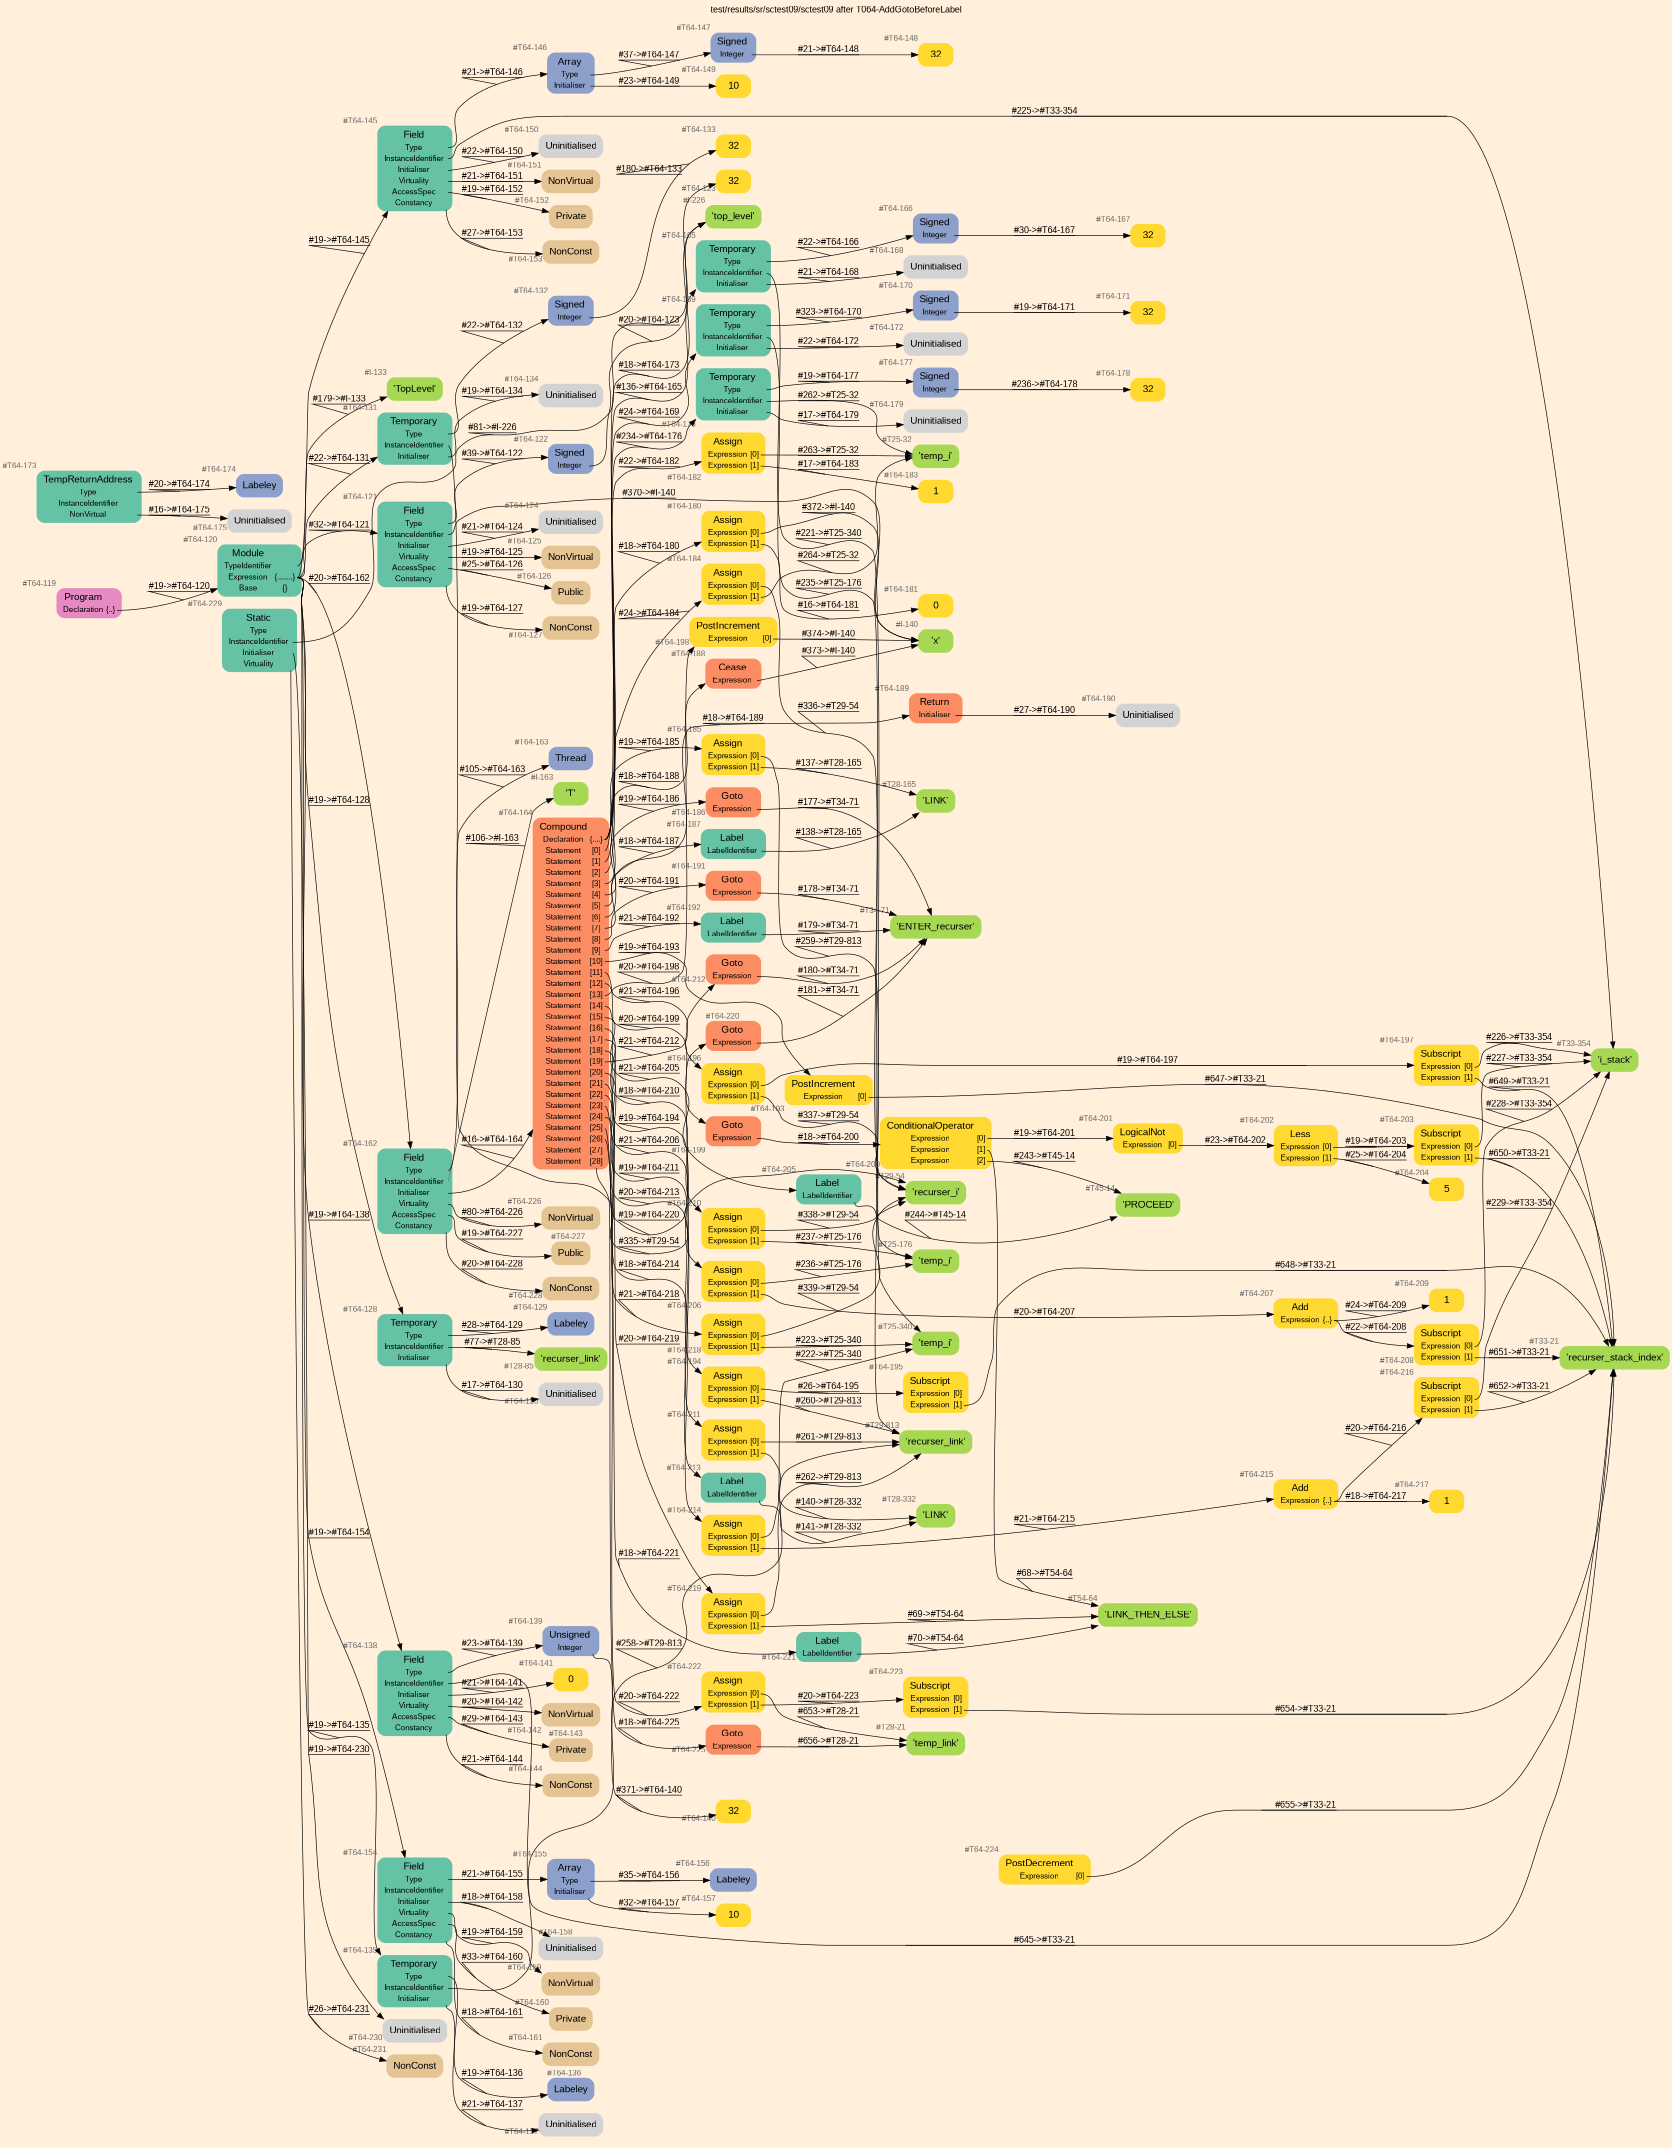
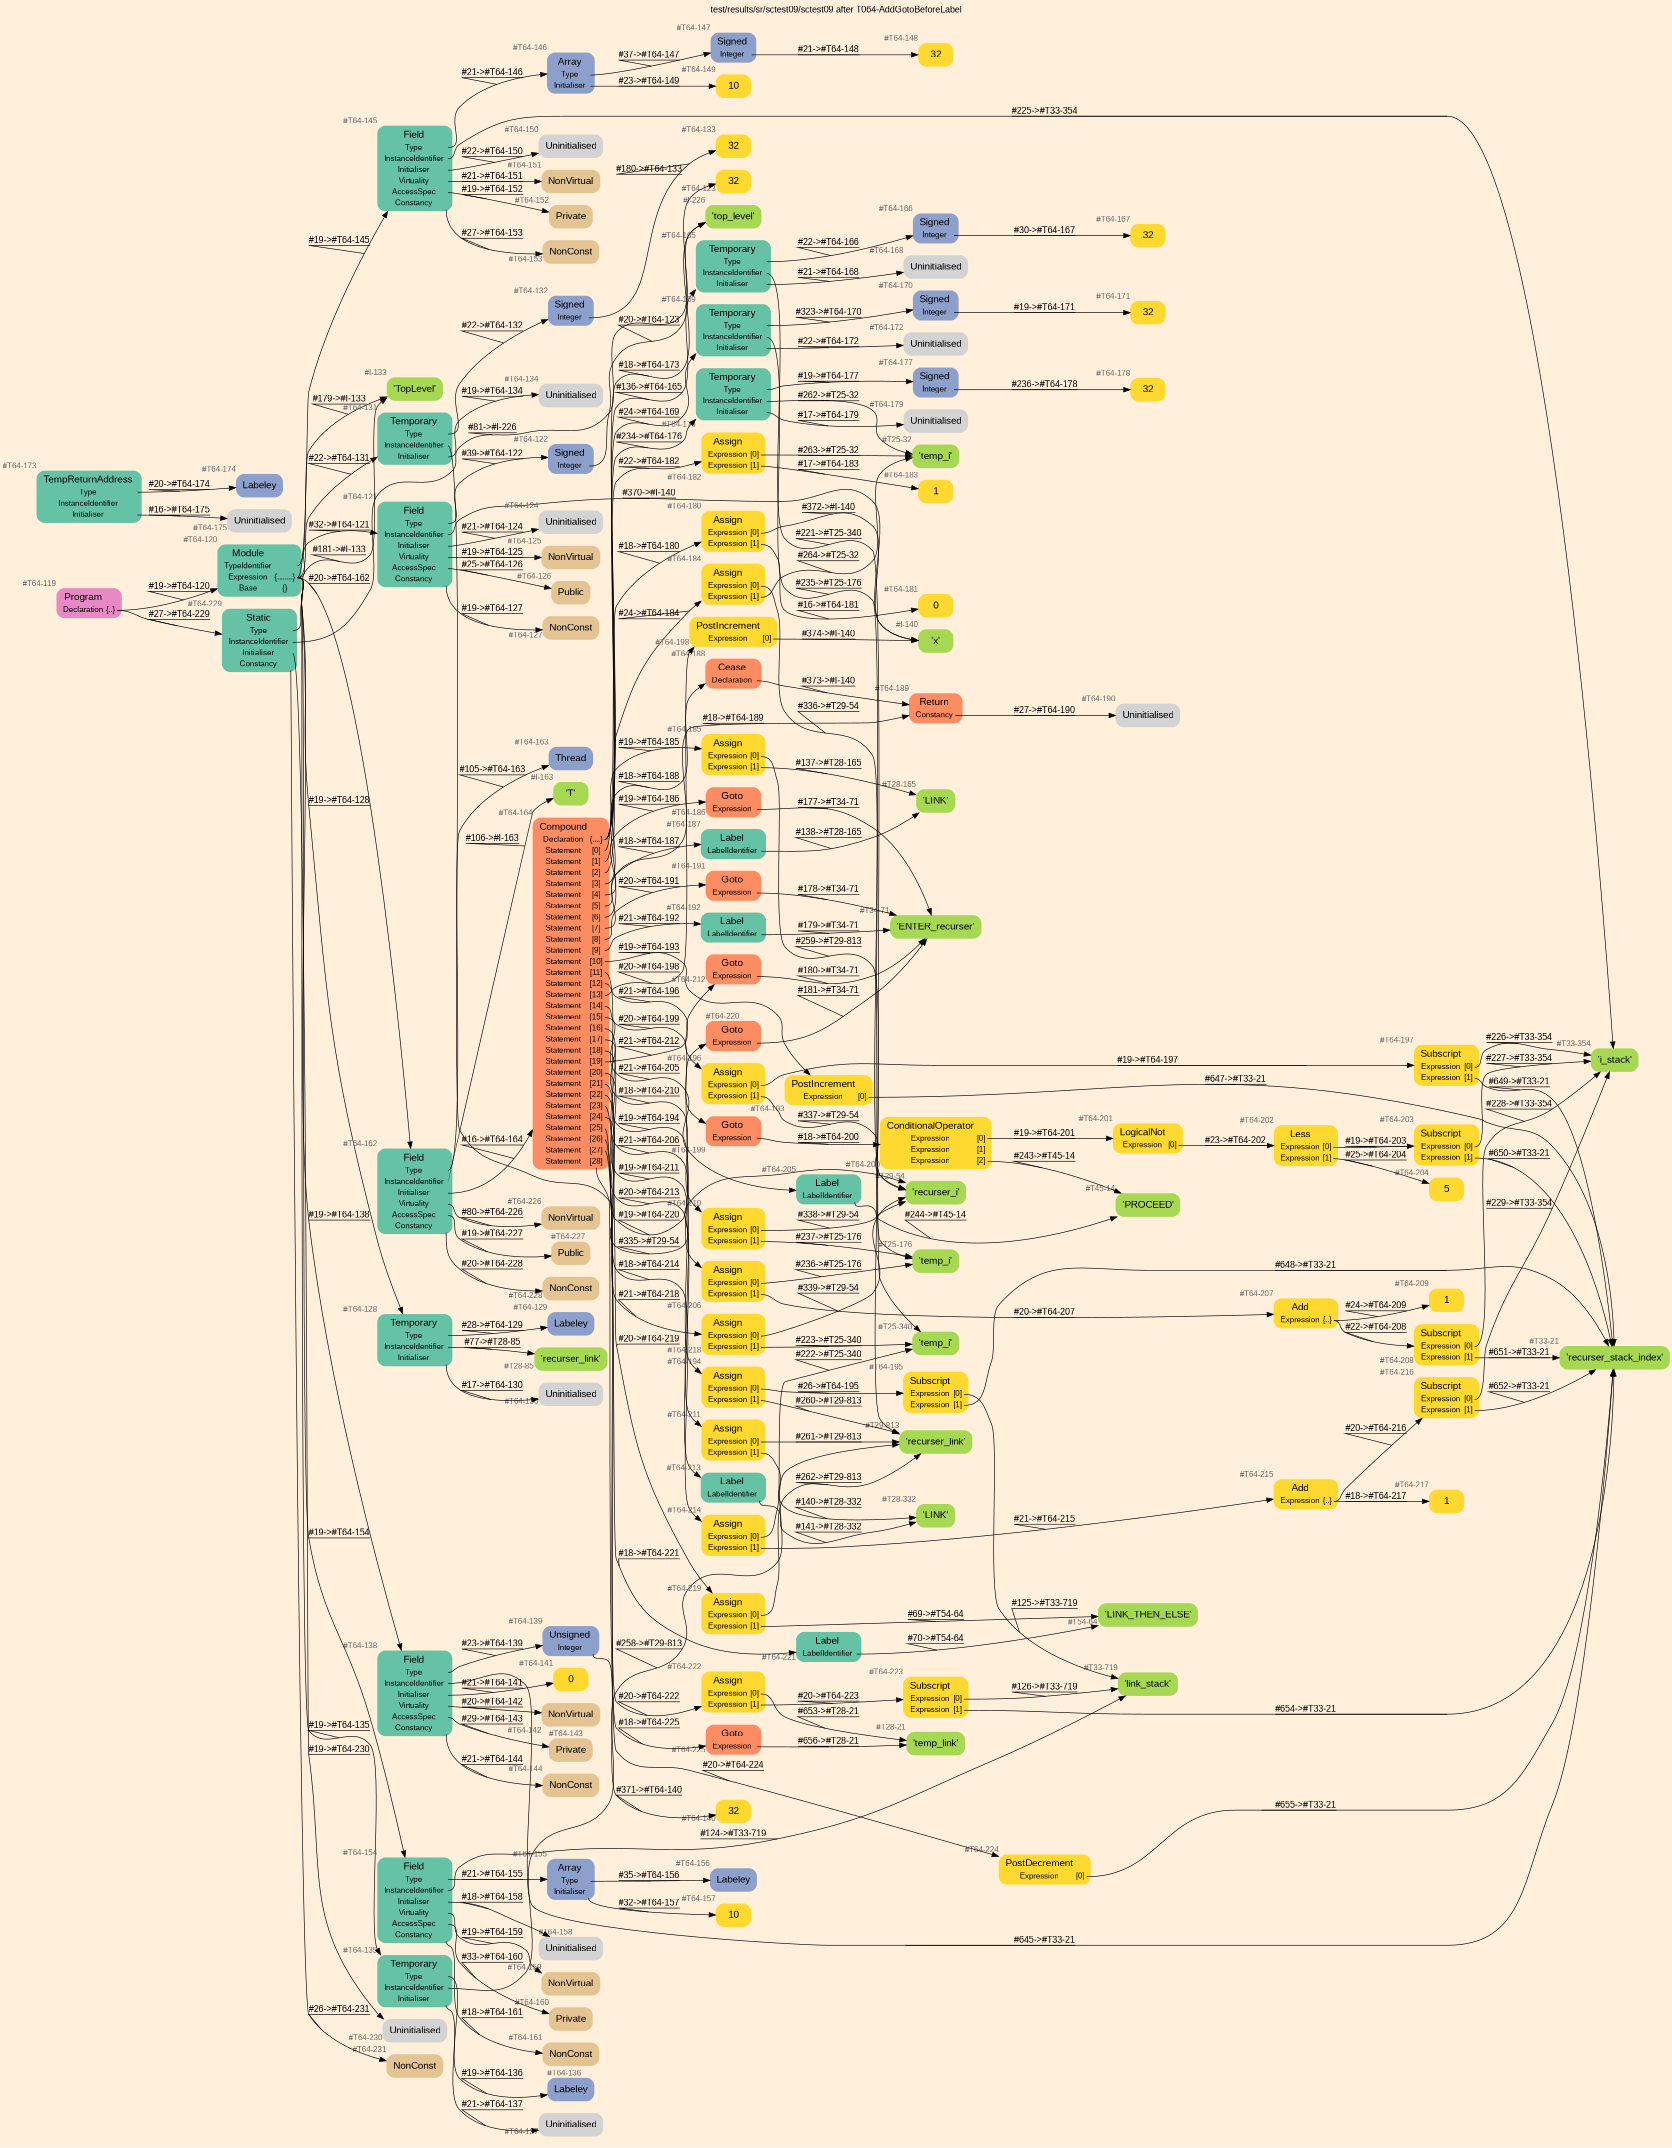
node "TempReturnAddress": text "NonVirtual" -> "Initialiser"
edge "Static" -> "'TopLevel'": added, label "#181->#I-133"
edge "Program" -> "Static": added, label "#27->#T64-229"
node "Static": text "Virtuality" -> "Constancy"
edge "Cease" -> "'x'": now "Cease" -> "Return"
node "Cease": text "Expression" -> "Declaration"
node "Return": text "Initialiser" -> "Constancy"
edge "ConditionalOperator" -> "'LINK_THEN_ELSE'": removed, label "#68->#T54-64"
node "'link_stack'": added
edge "Compound" -> "PostDecrement": added, label "#20->#T64-224"
